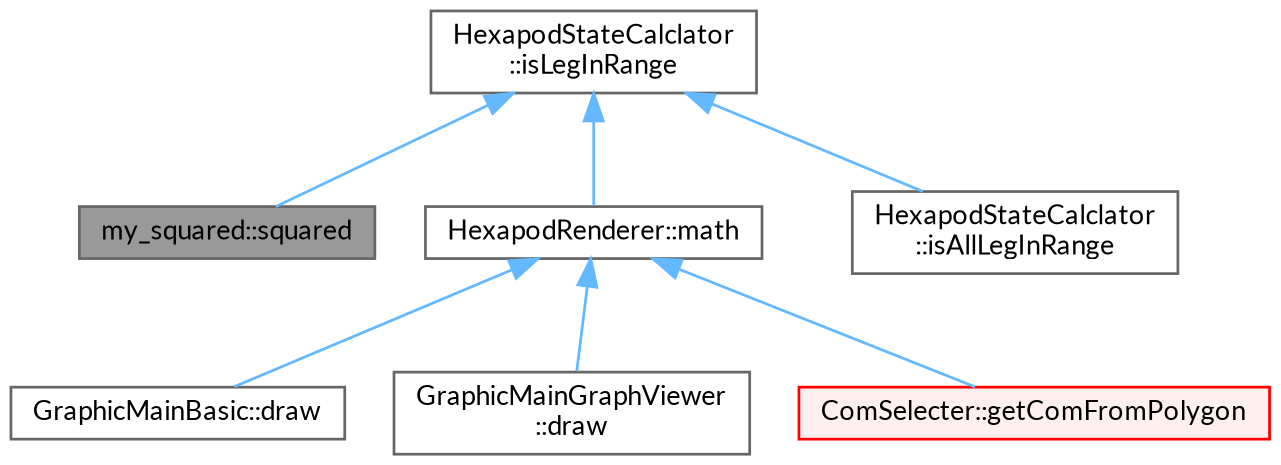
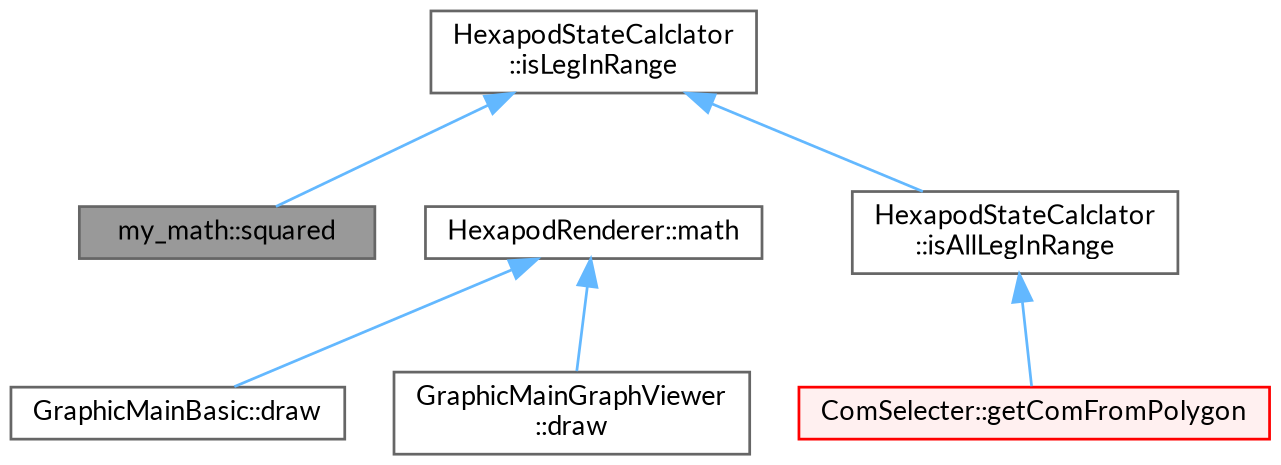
edge "HexapodRenderer::math" -> "HexapodStateCalclator ::isLegInRange": removed
node "my_squared::squared": label "my_squared::squared" -> "my_math::squared"
edge "ComSelecter::getComFromPolygon" -> "HexapodRenderer::math": now "ComSelecter::getComFromPolygon" -> "HexapodStateCalclator ::isAllLegInRange"
